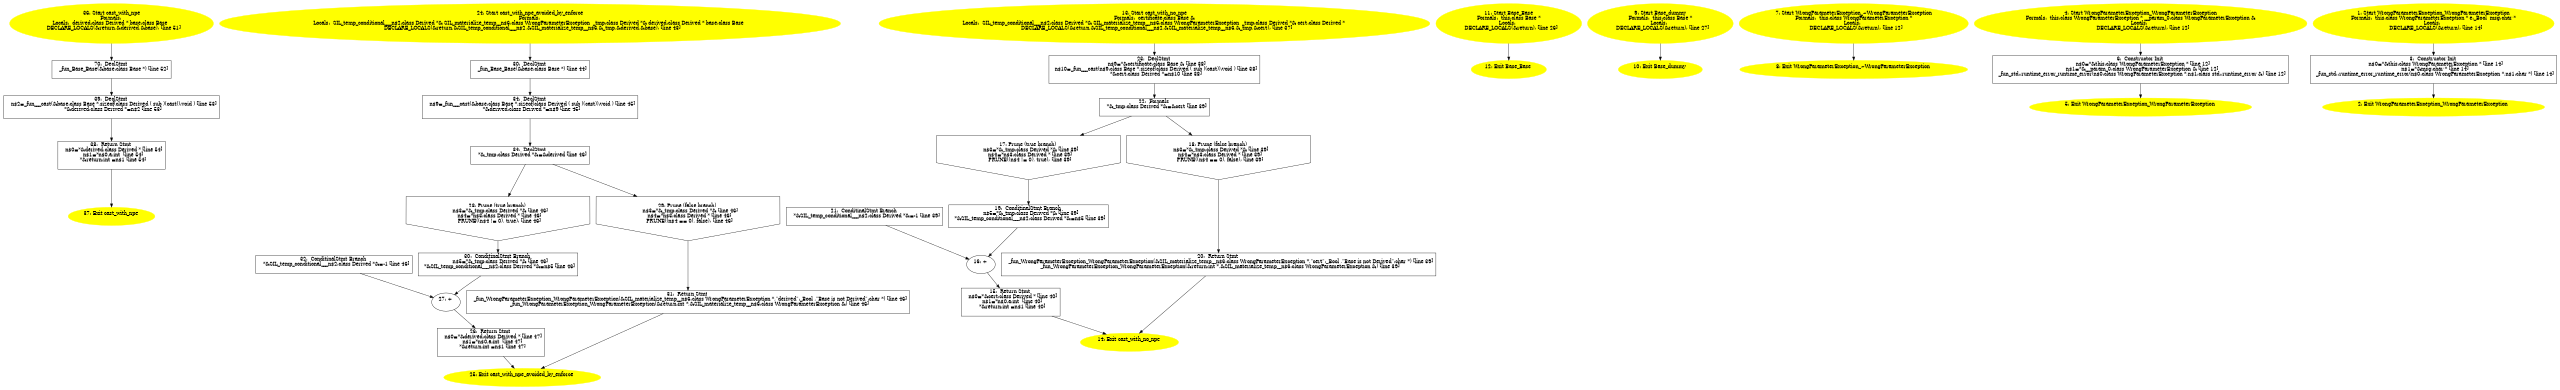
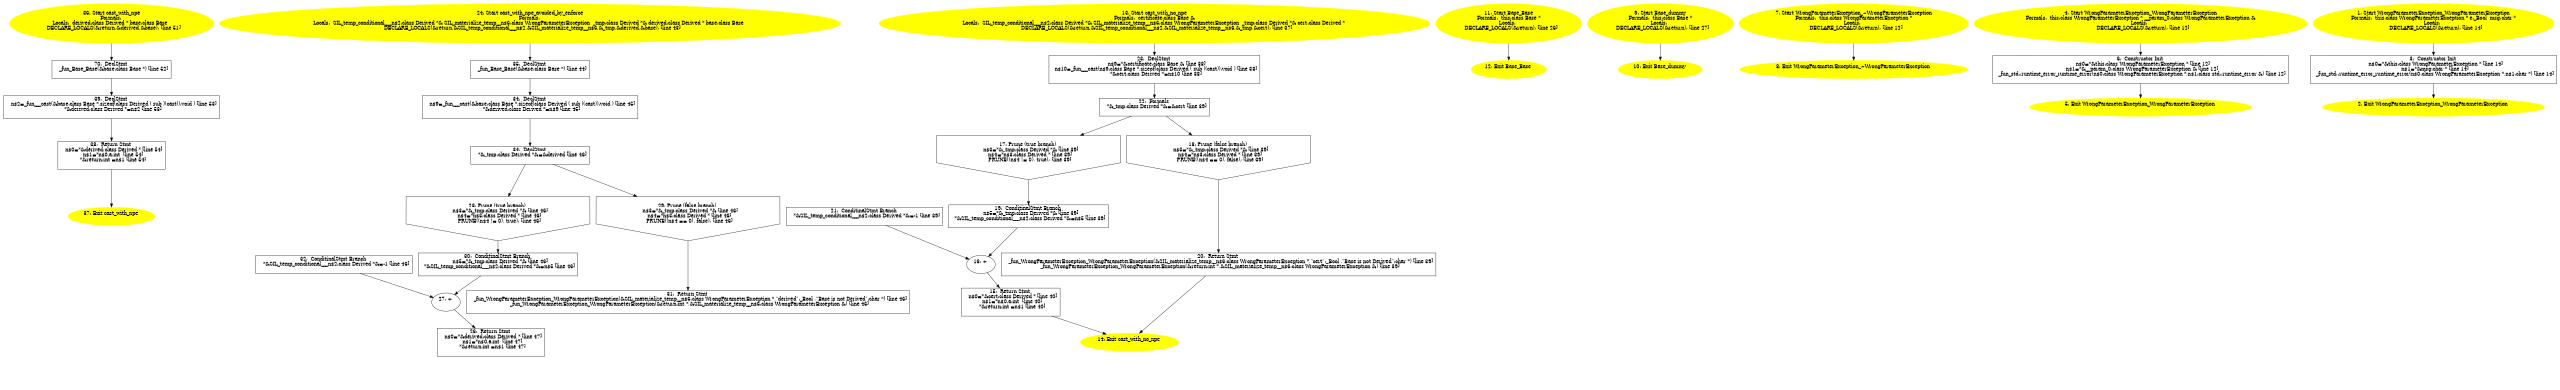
node "30:  DeclStmt _fun_Base_Base(&base:class Base *) [line 44]": label "30:  DeclStmt _fun_Base_Base(&base:class Base *) [line 44]" -> "35:  DeclStmt _fun_Base_Base(&base:class Base *) [line 44]"
node "25: Exit cast_with_npe_avoided_by_enforce": removed
